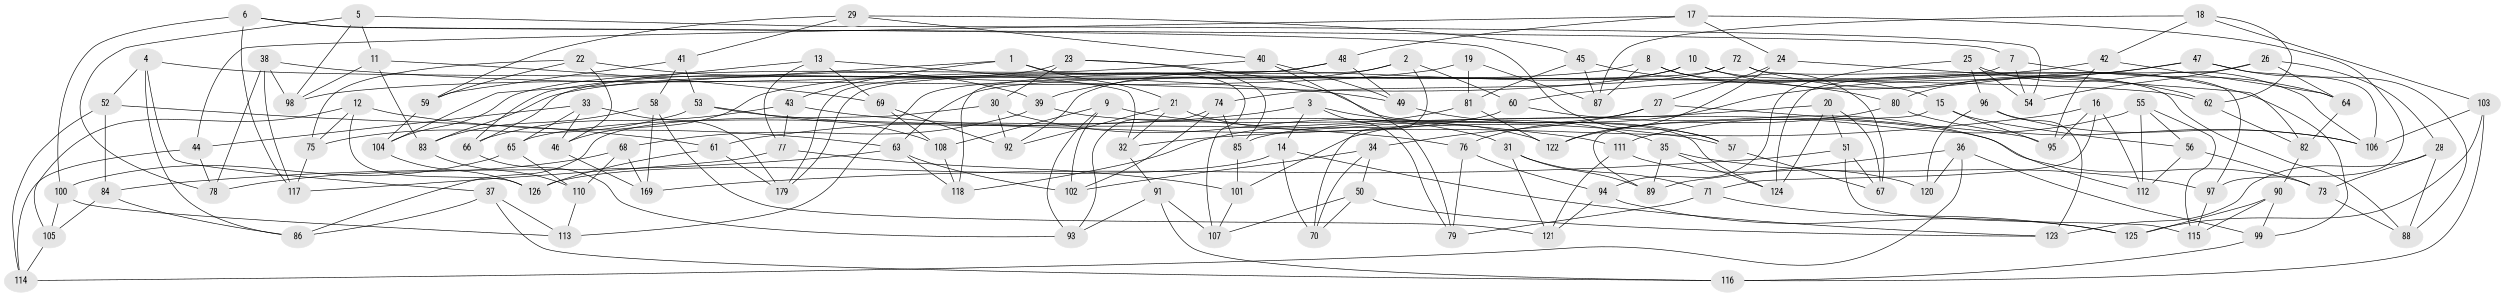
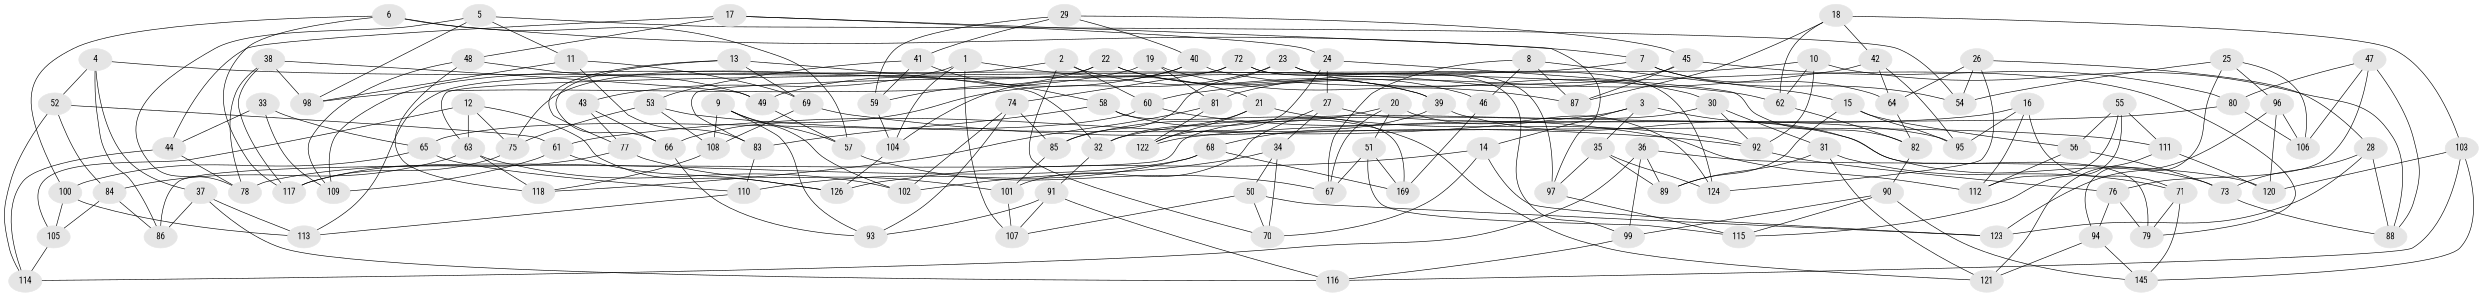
edge "103" -- "106": now "103" -- "120"
edge "33" -- "46": removed
edge "43" -- "76": now "92" -- "76"
node "179": label "179" -> "109"
node "125": label "125" -> "145"
